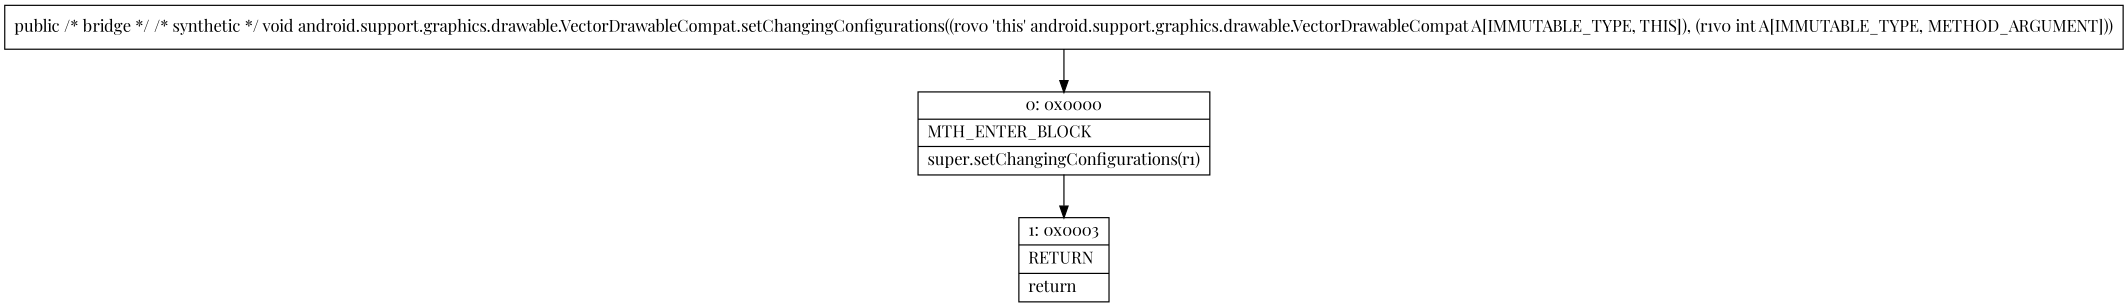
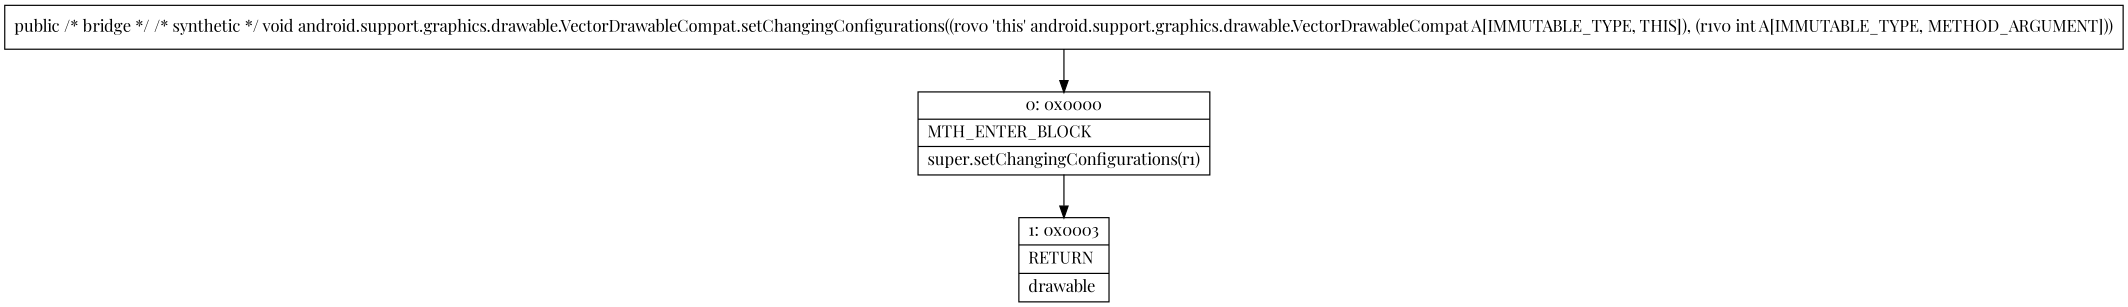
node "1: 0x0003": text "return" -> "drawable"
